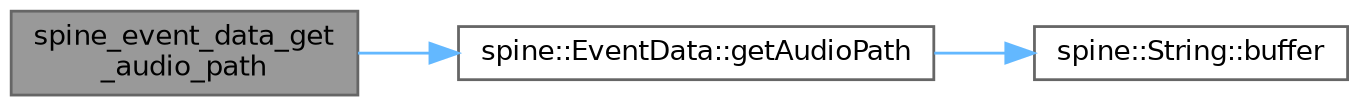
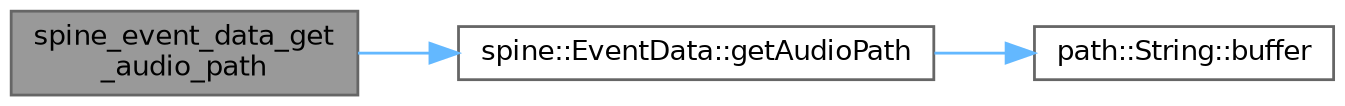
node "spine::String::buffer": label "spine::String::buffer" -> "path::String::buffer"
